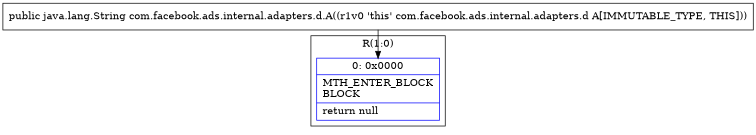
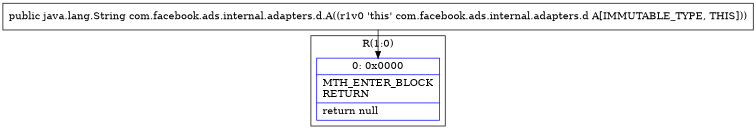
node "0: 0x0000": text "BLOCK" -> "RETURN"
